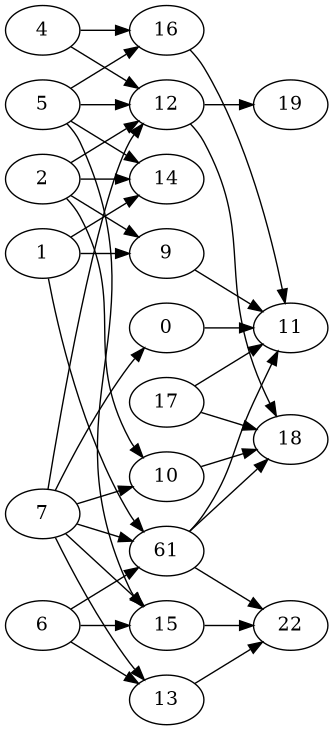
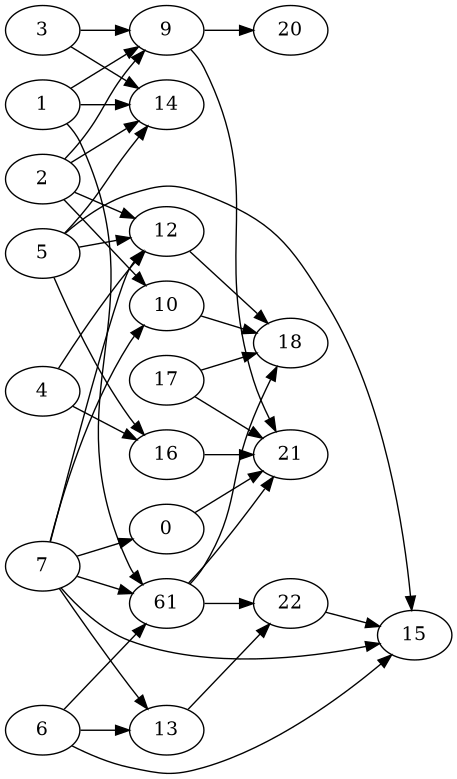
node "3": added
node "20": added
node "19": removed
node "11": label "11" -> "21"
edge "15" -> "22": reversed
